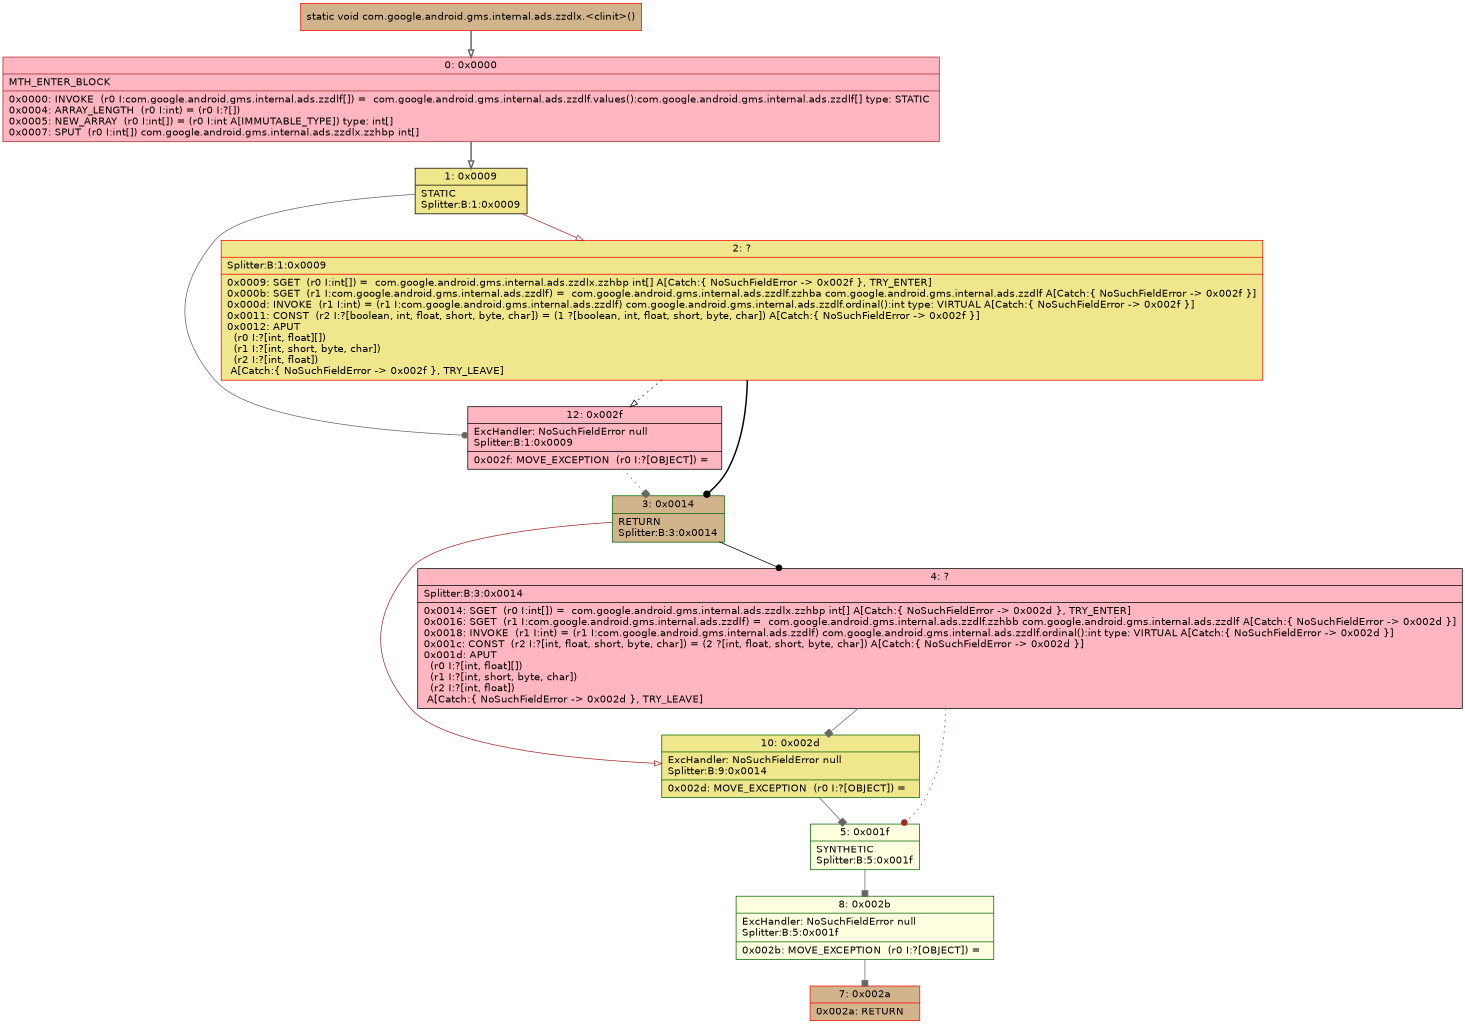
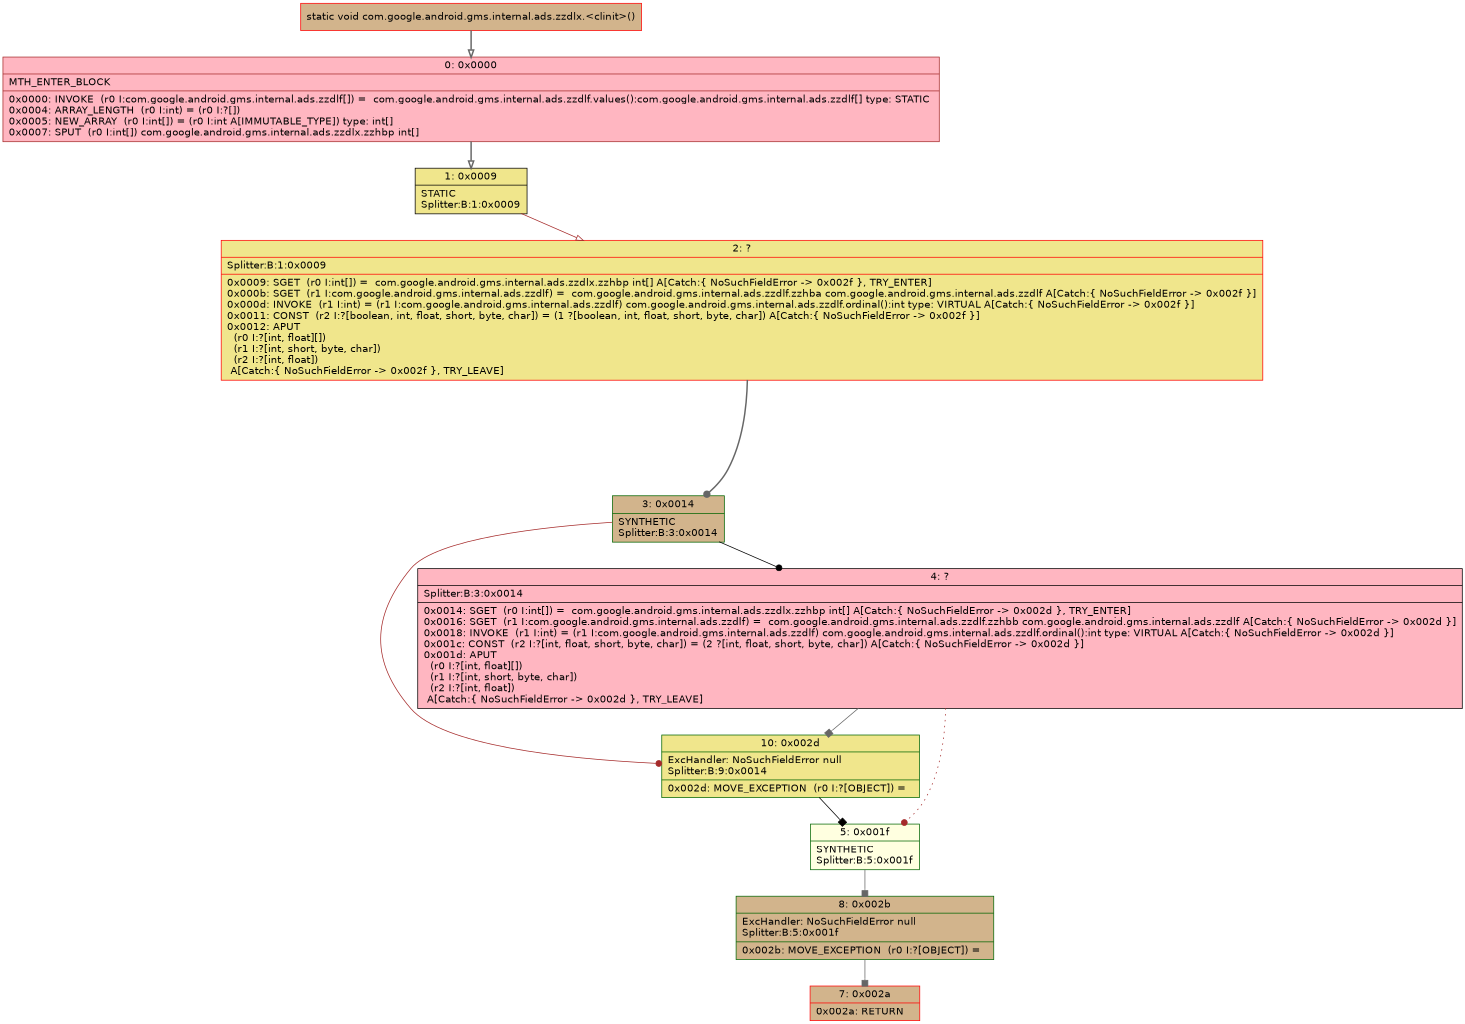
node "12: 0x002f": removed
edge "2: ?" -> "3: 0x0014": color black -> gray40
node "3: 0x0014": text "RETURN" -> "SYNTHETIC"
edge "3: 0x0014" -> "10: 0x002d": arrowhead onormal -> dot
edge "10: 0x002d" -> "5: 0x001f": color gray40 -> black
node "8: 0x002b": fillcolor lightyellow -> tan
